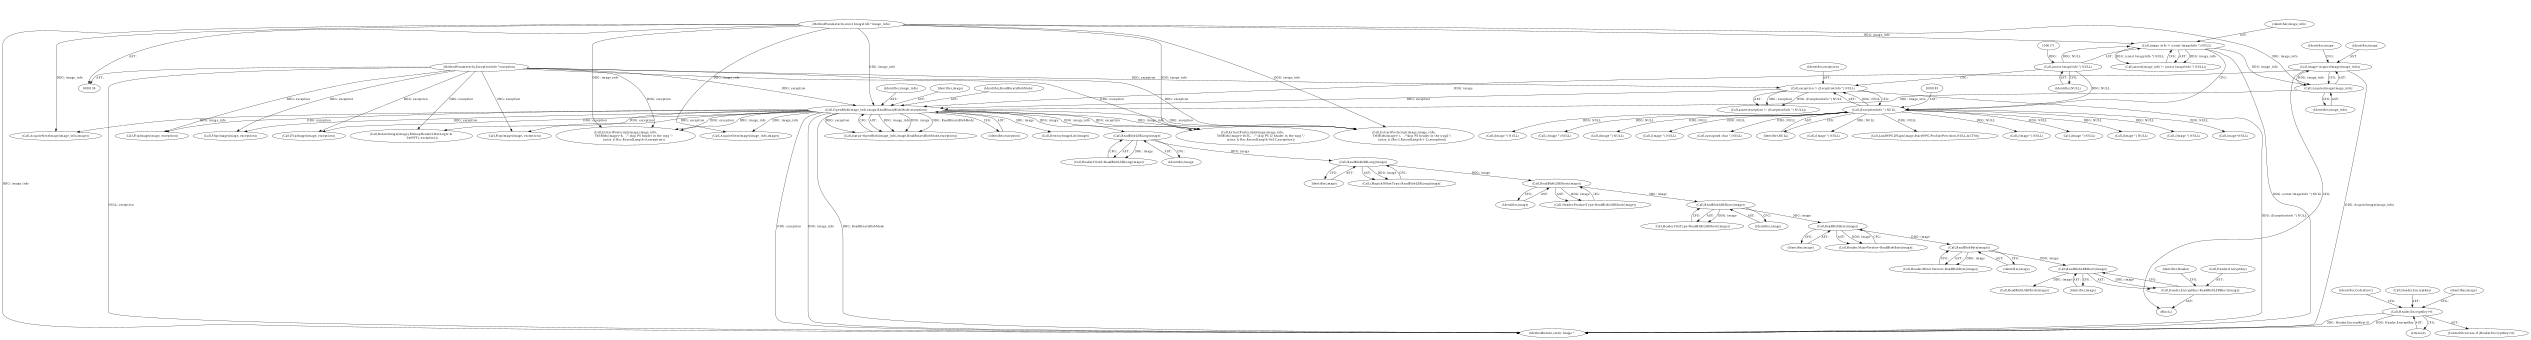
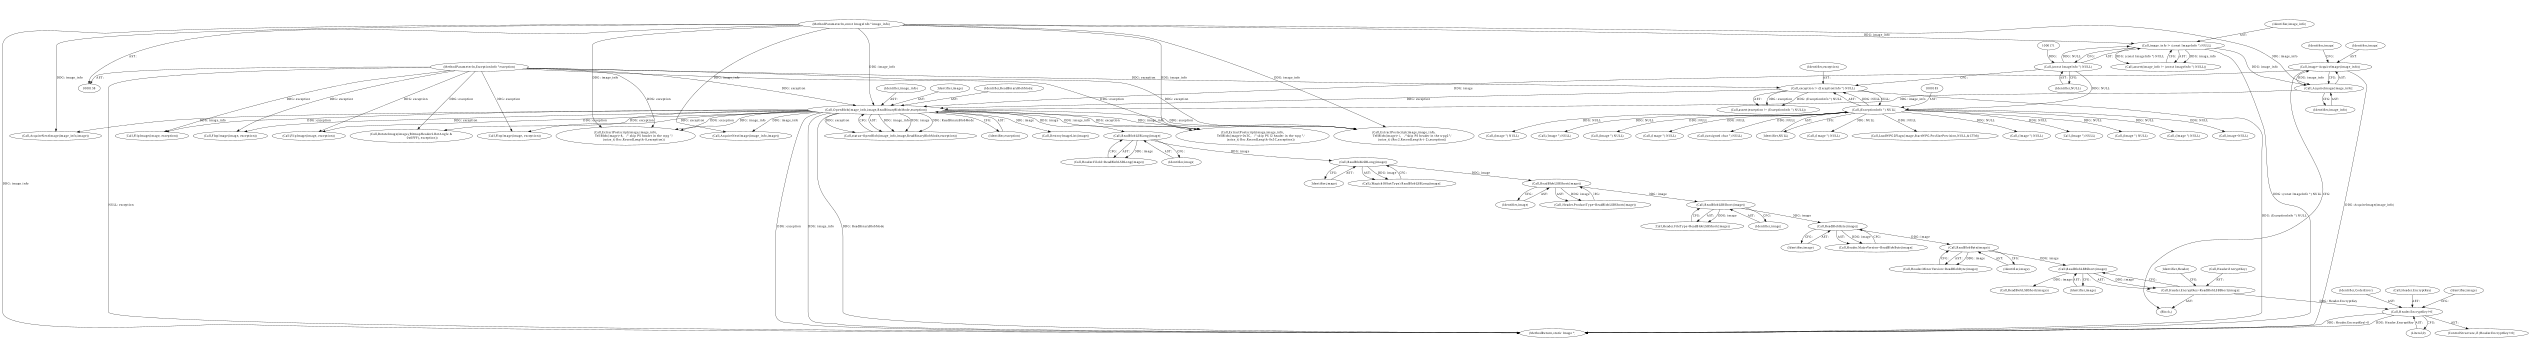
edge "(Call,exception != (ExceptionInfo *) NULL)" -> "(Call,(ExceptionInfo *) NULL)": label "CFG: " -> "NULL: "
edge "(Call,image_info != (const ImageInfo *) NULL)" -> "(Call,(ExceptionInfo *) NULL)": now "(Call,image_info != (const ImageInfo *) NULL)" -> "(Call,(const ImageInfo *) NULL)"
edge "(Call,Header.EncryptKey=ReadBlobLSBShort(image))" -> "(Call,Header.EncryptKey!=0)": added, label "DDG: Header.EncryptKey"
edge "(Identifier,CoderError)" -> "(Call,Header.EncryptKey!=0)": label "CFG: " -> "AST: "
